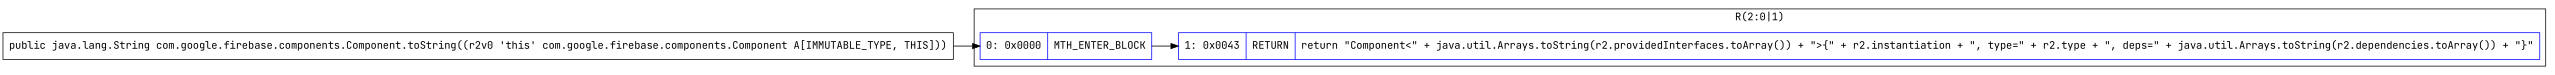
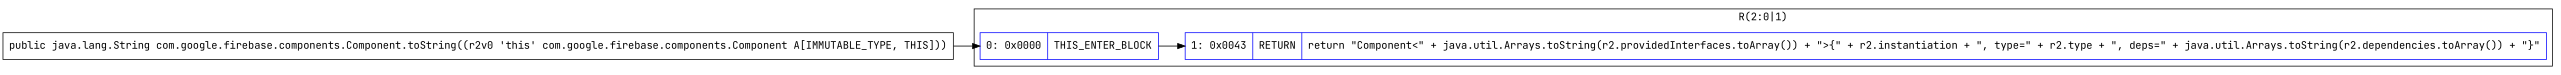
node "0: 0x0000": text "MTH_ENTER_BLOCK" -> "THIS_ENTER_BLOCK"
